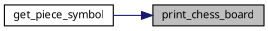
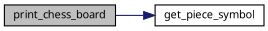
edge "get_piece_symbol" -> "print_chess_board": reversed
